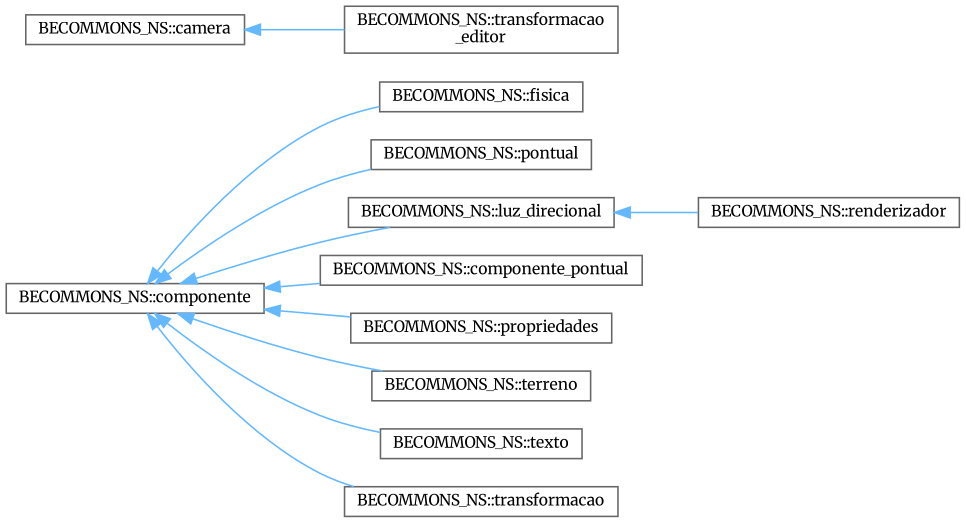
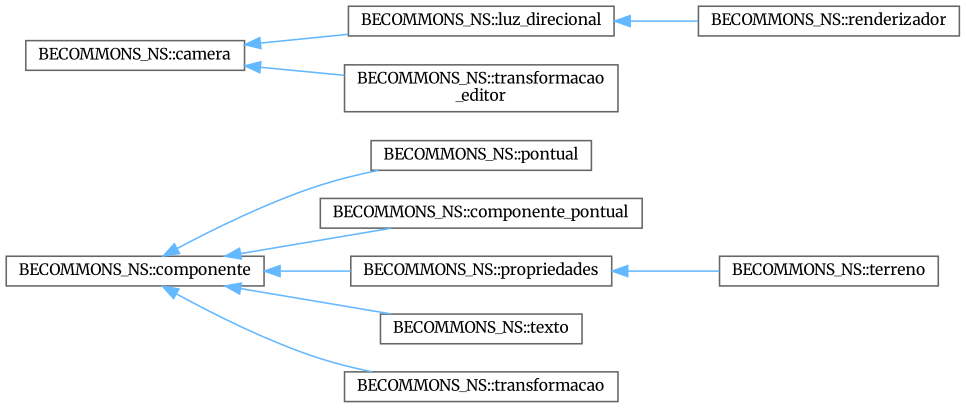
node "BECOMMONS_NS::fisica": removed
edge "BECOMMONS_NS::luz_direcional" -> "BECOMMONS_NS::componente": now "BECOMMONS_NS::luz_direcional" -> "BECOMMONS_NS::camera"
edge "BECOMMONS_NS::terreno" -> "BECOMMONS_NS::componente": now "BECOMMONS_NS::terreno" -> "BECOMMONS_NS::propriedades"
